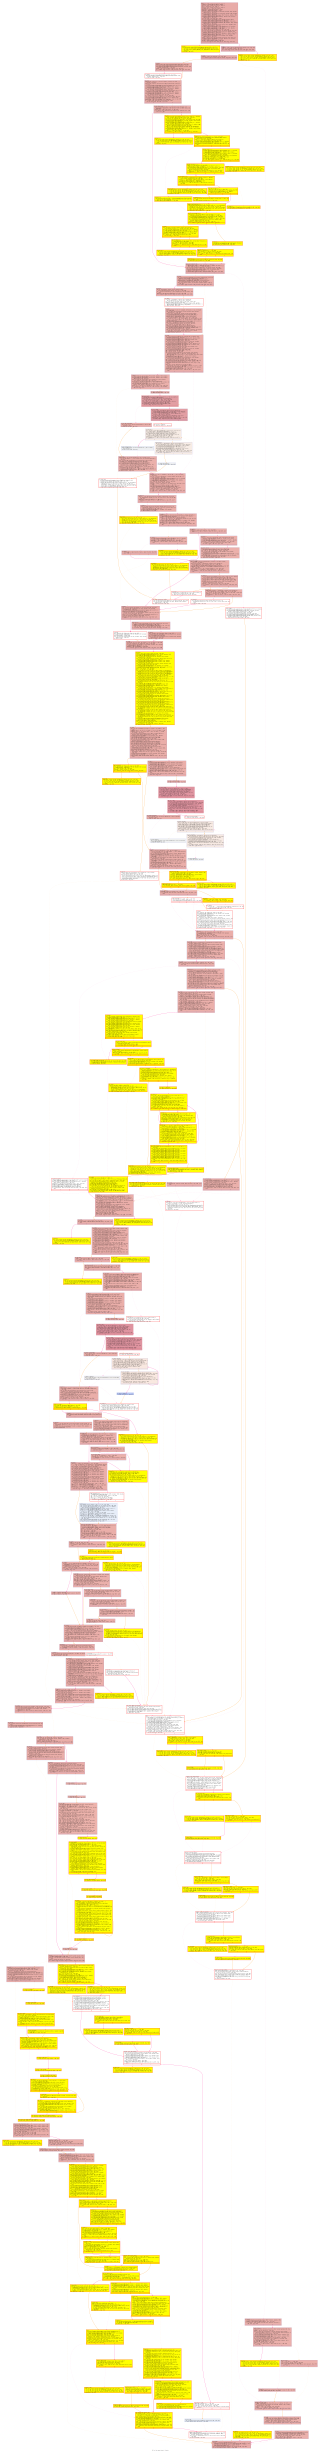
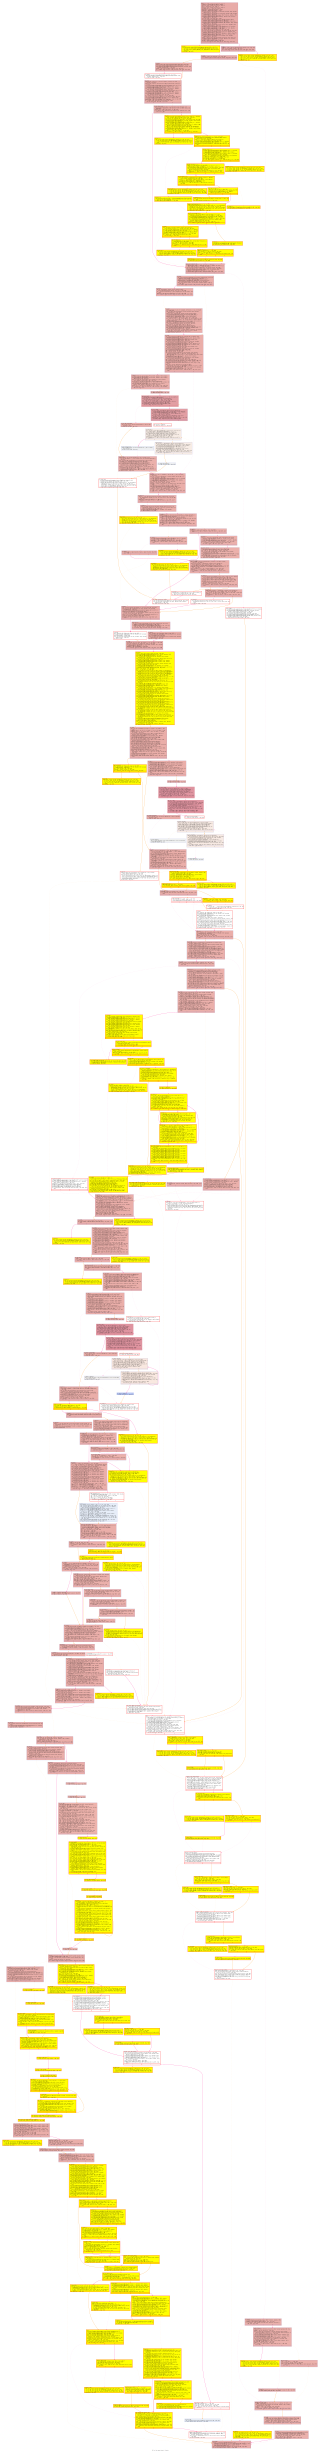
node "if.then42:": removed
